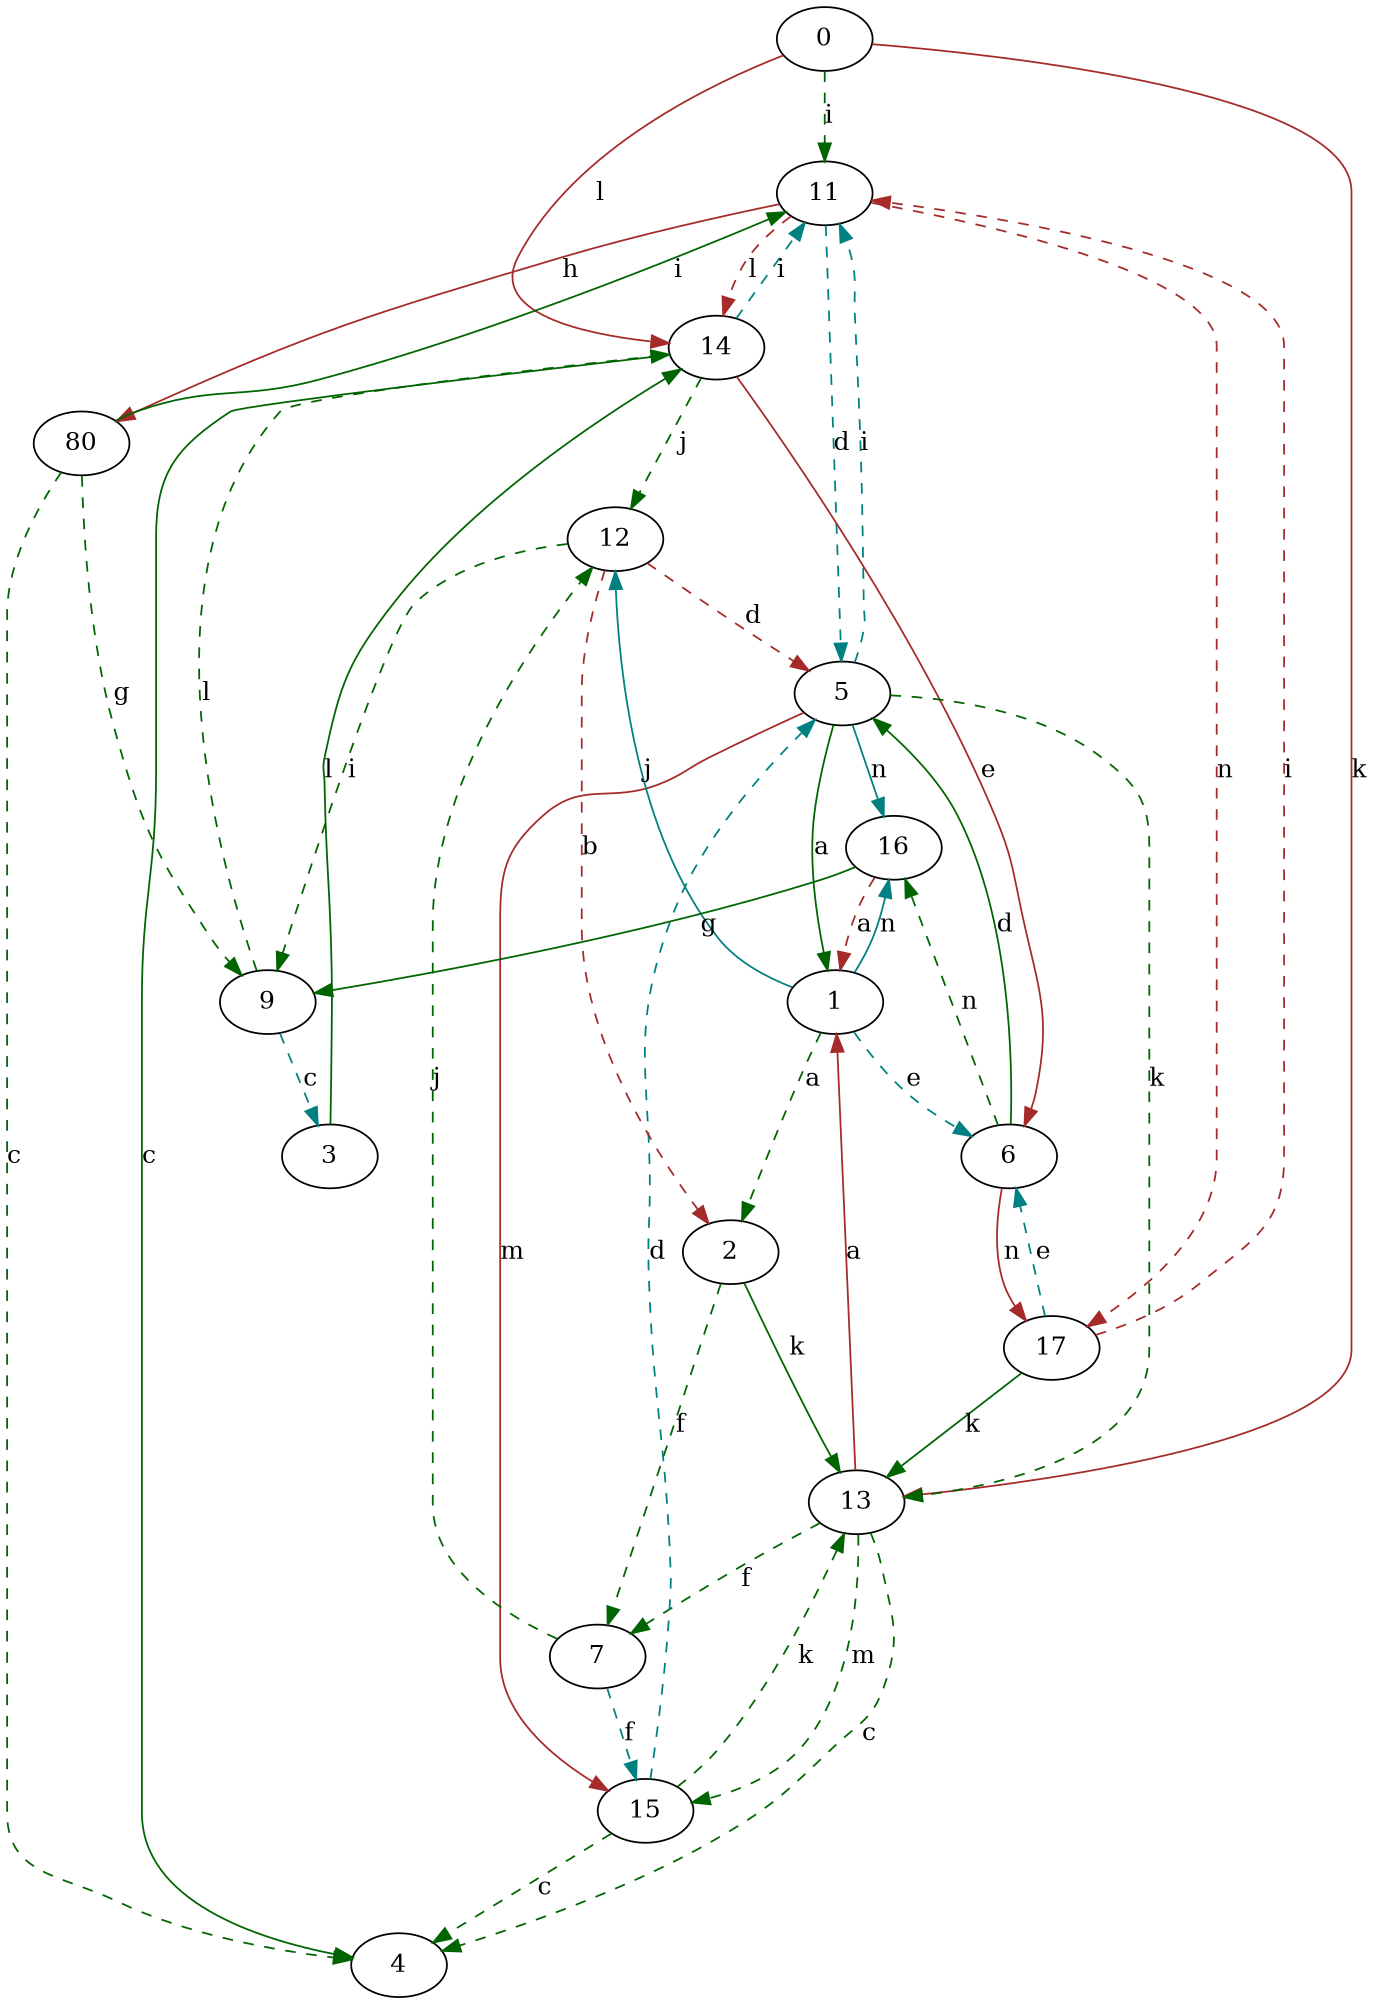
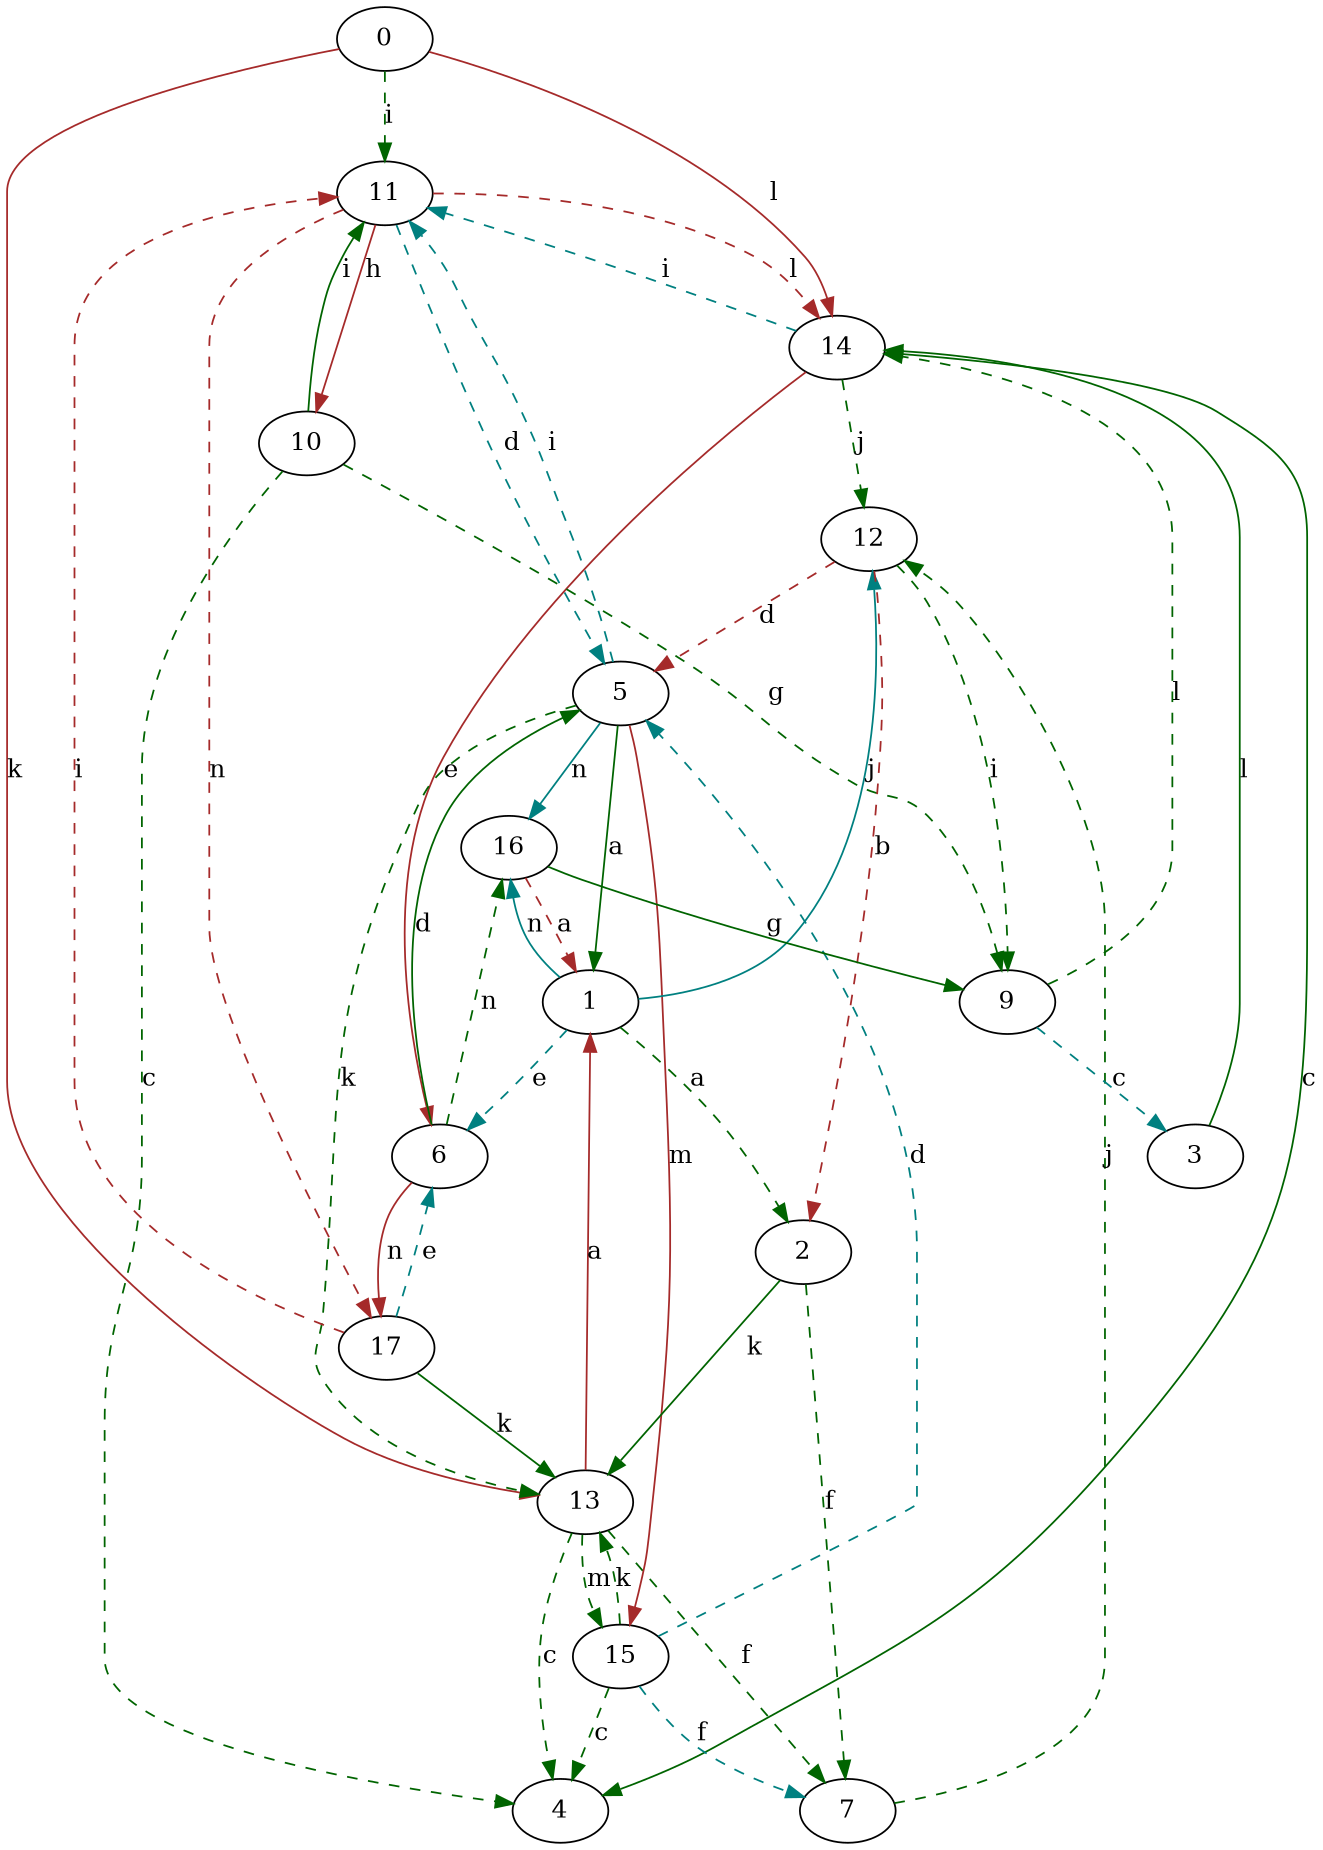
node "80": label "80" -> "10"
edge "7" -> "15": reversed
